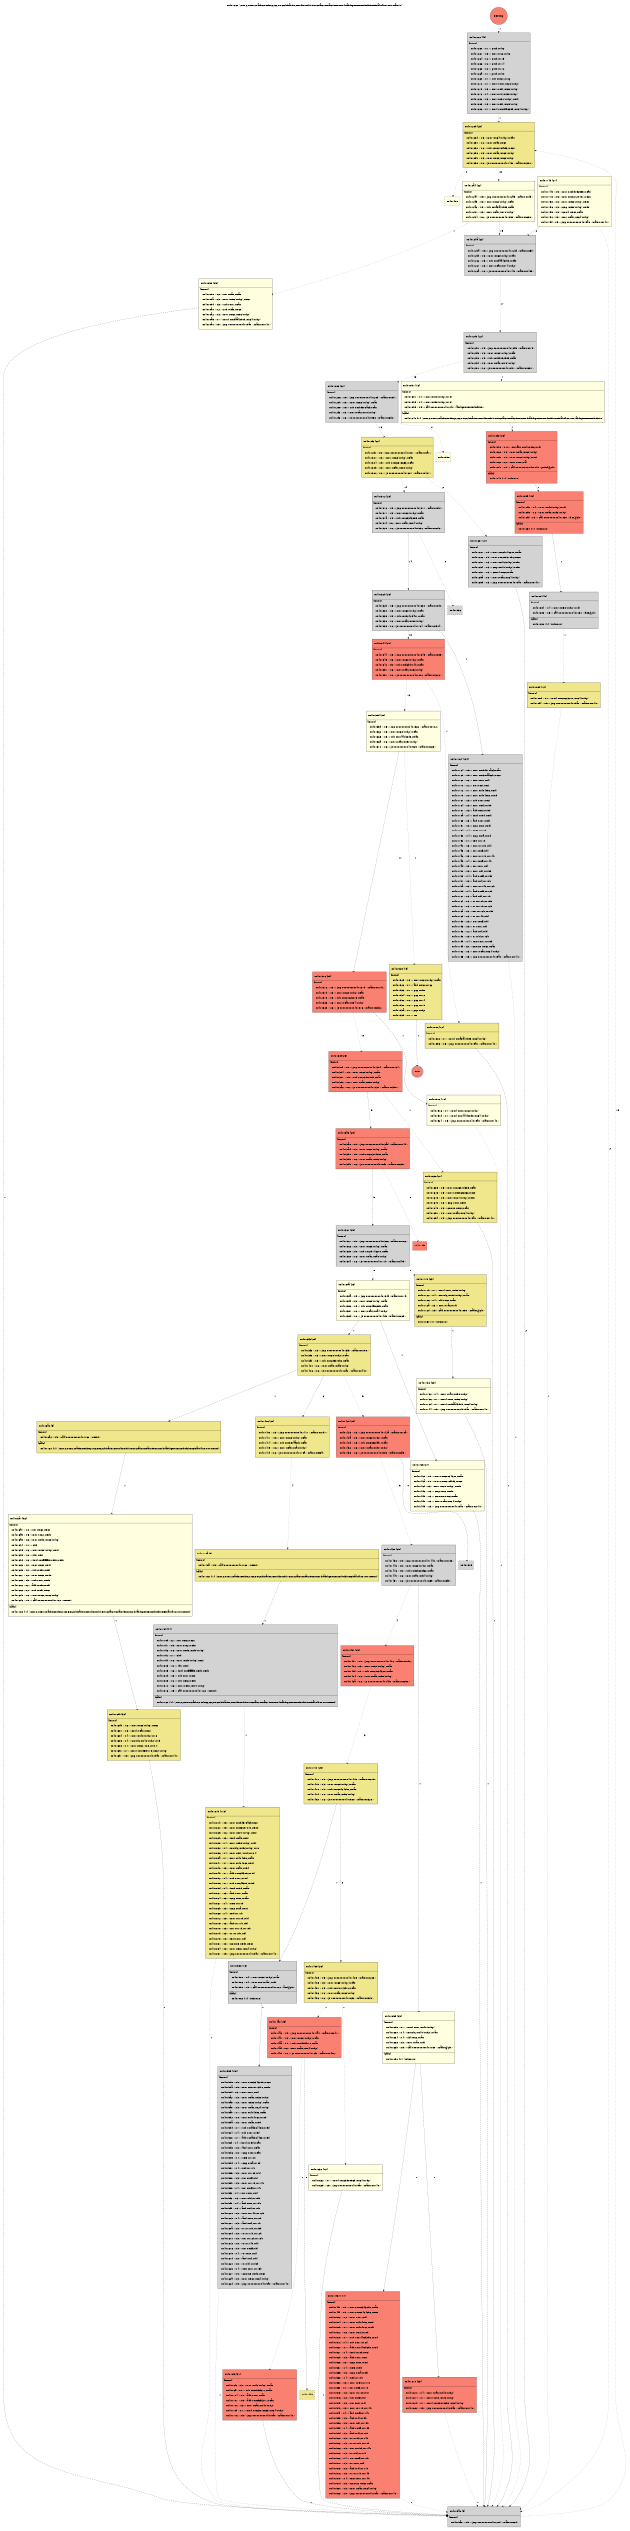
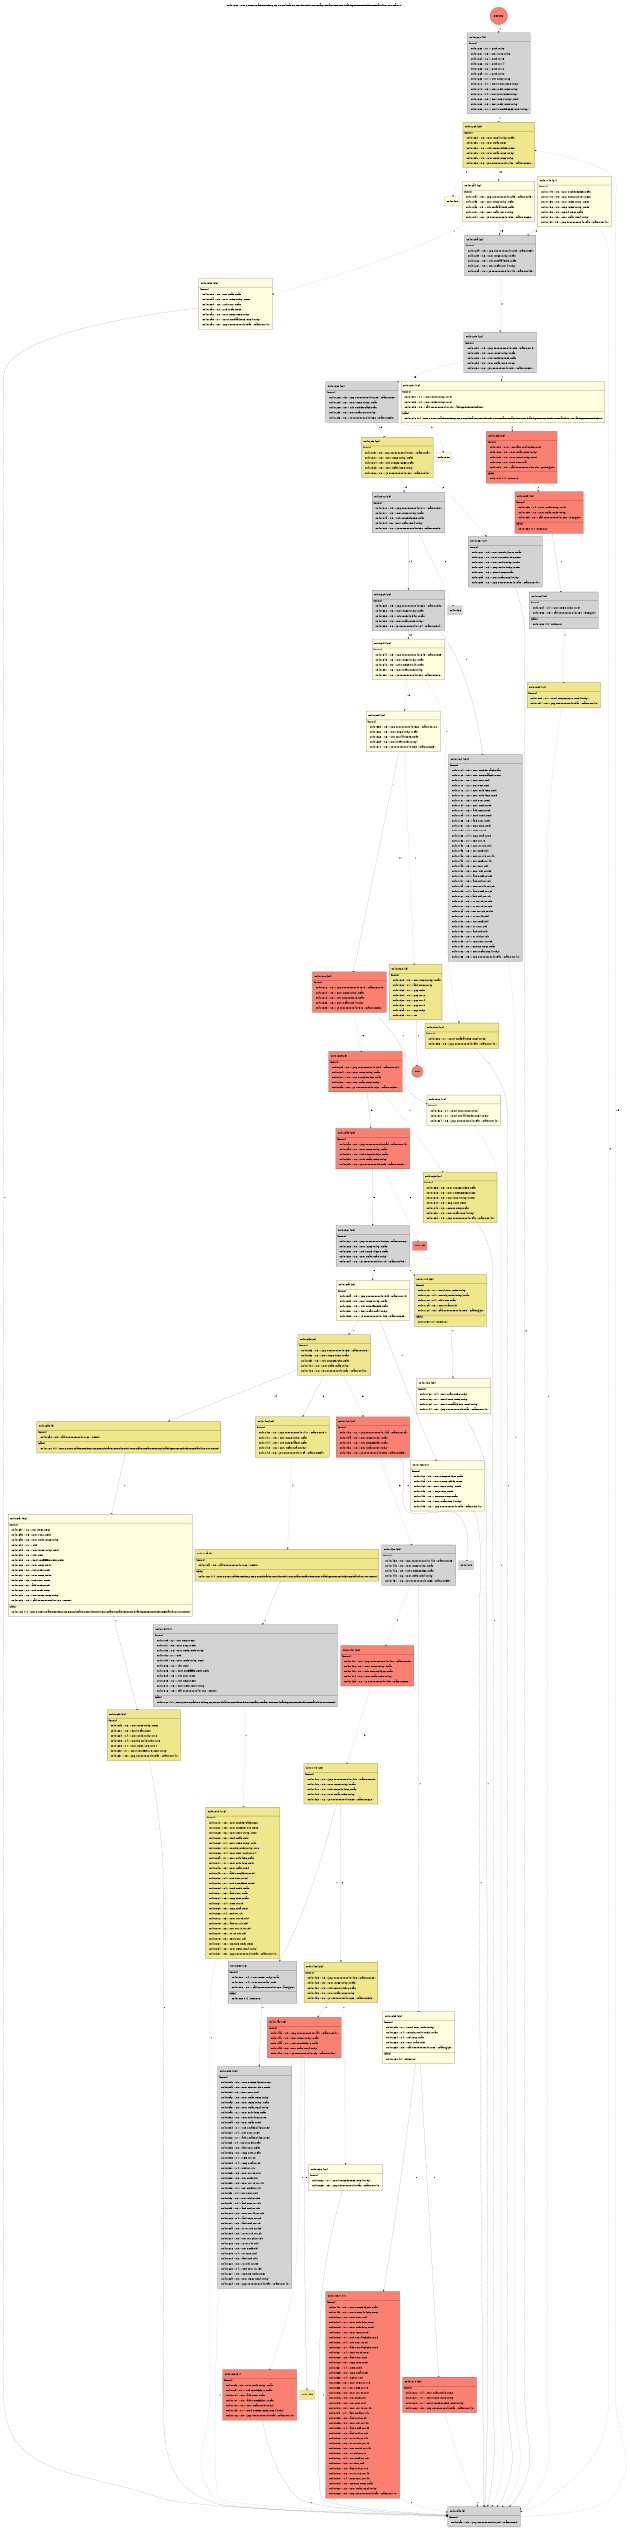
edge "0x4012a4 [22]" -> "0x401898 [25]": arrowhead tee -> normal
node "0x401344 [25]": fillcolor salmon -> lightyellow
edge "0x4013f3 [25]" -> "0x4016a2 [5]": label " 1" -> " 14"
